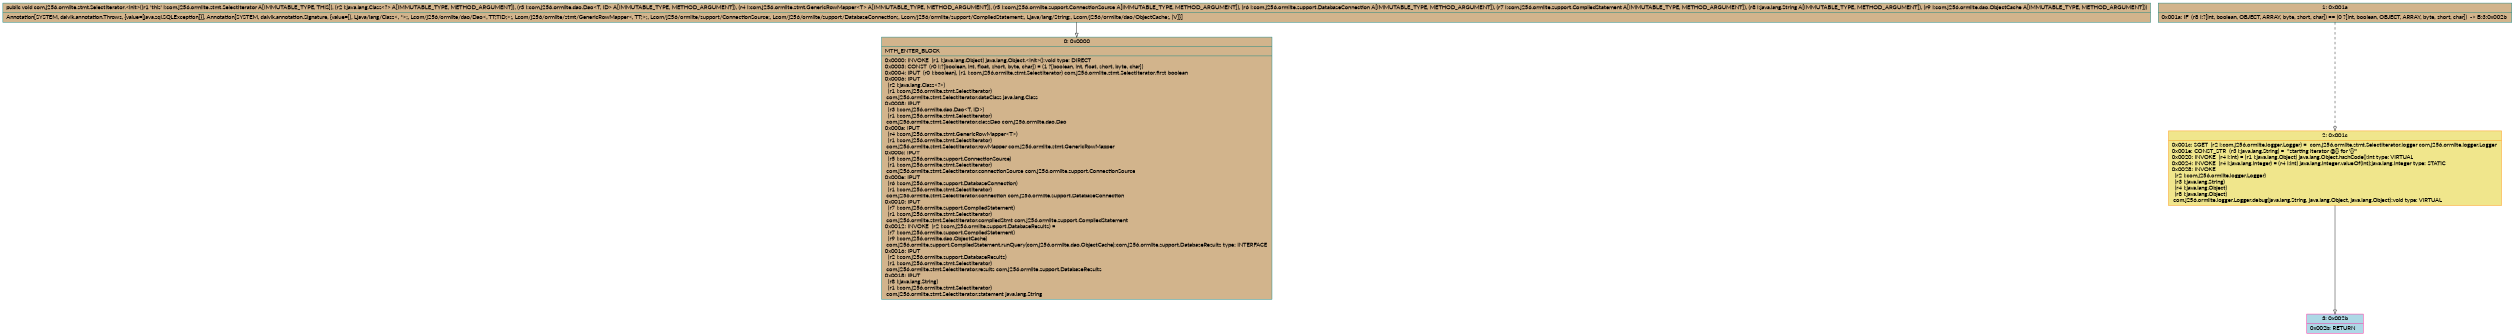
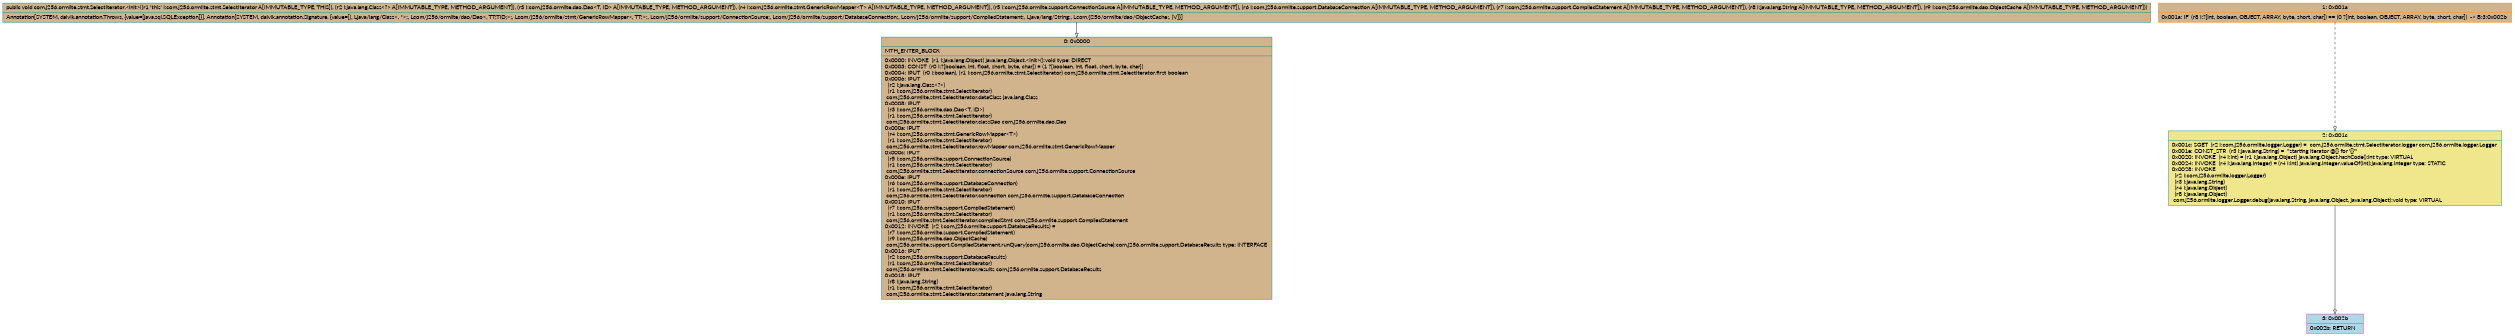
node "1: 0x001a": color teal -> darkorange
node "2: 0x001c": color darkorange -> teal
